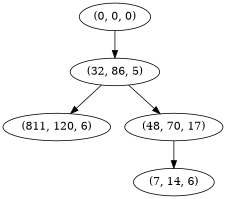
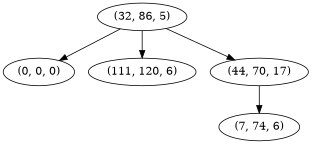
edge "(0, 0, 0)" -> "(32, 86, 5)": reversed
node "(811, 120, 6)": label "(811, 120, 6)" -> "(111, 120, 6)"
node "(48, 70, 17)": label "(48, 70, 17)" -> "(44, 70, 17)"
node "(7, 14, 6)": label "(7, 14, 6)" -> "(7, 74, 6)"
